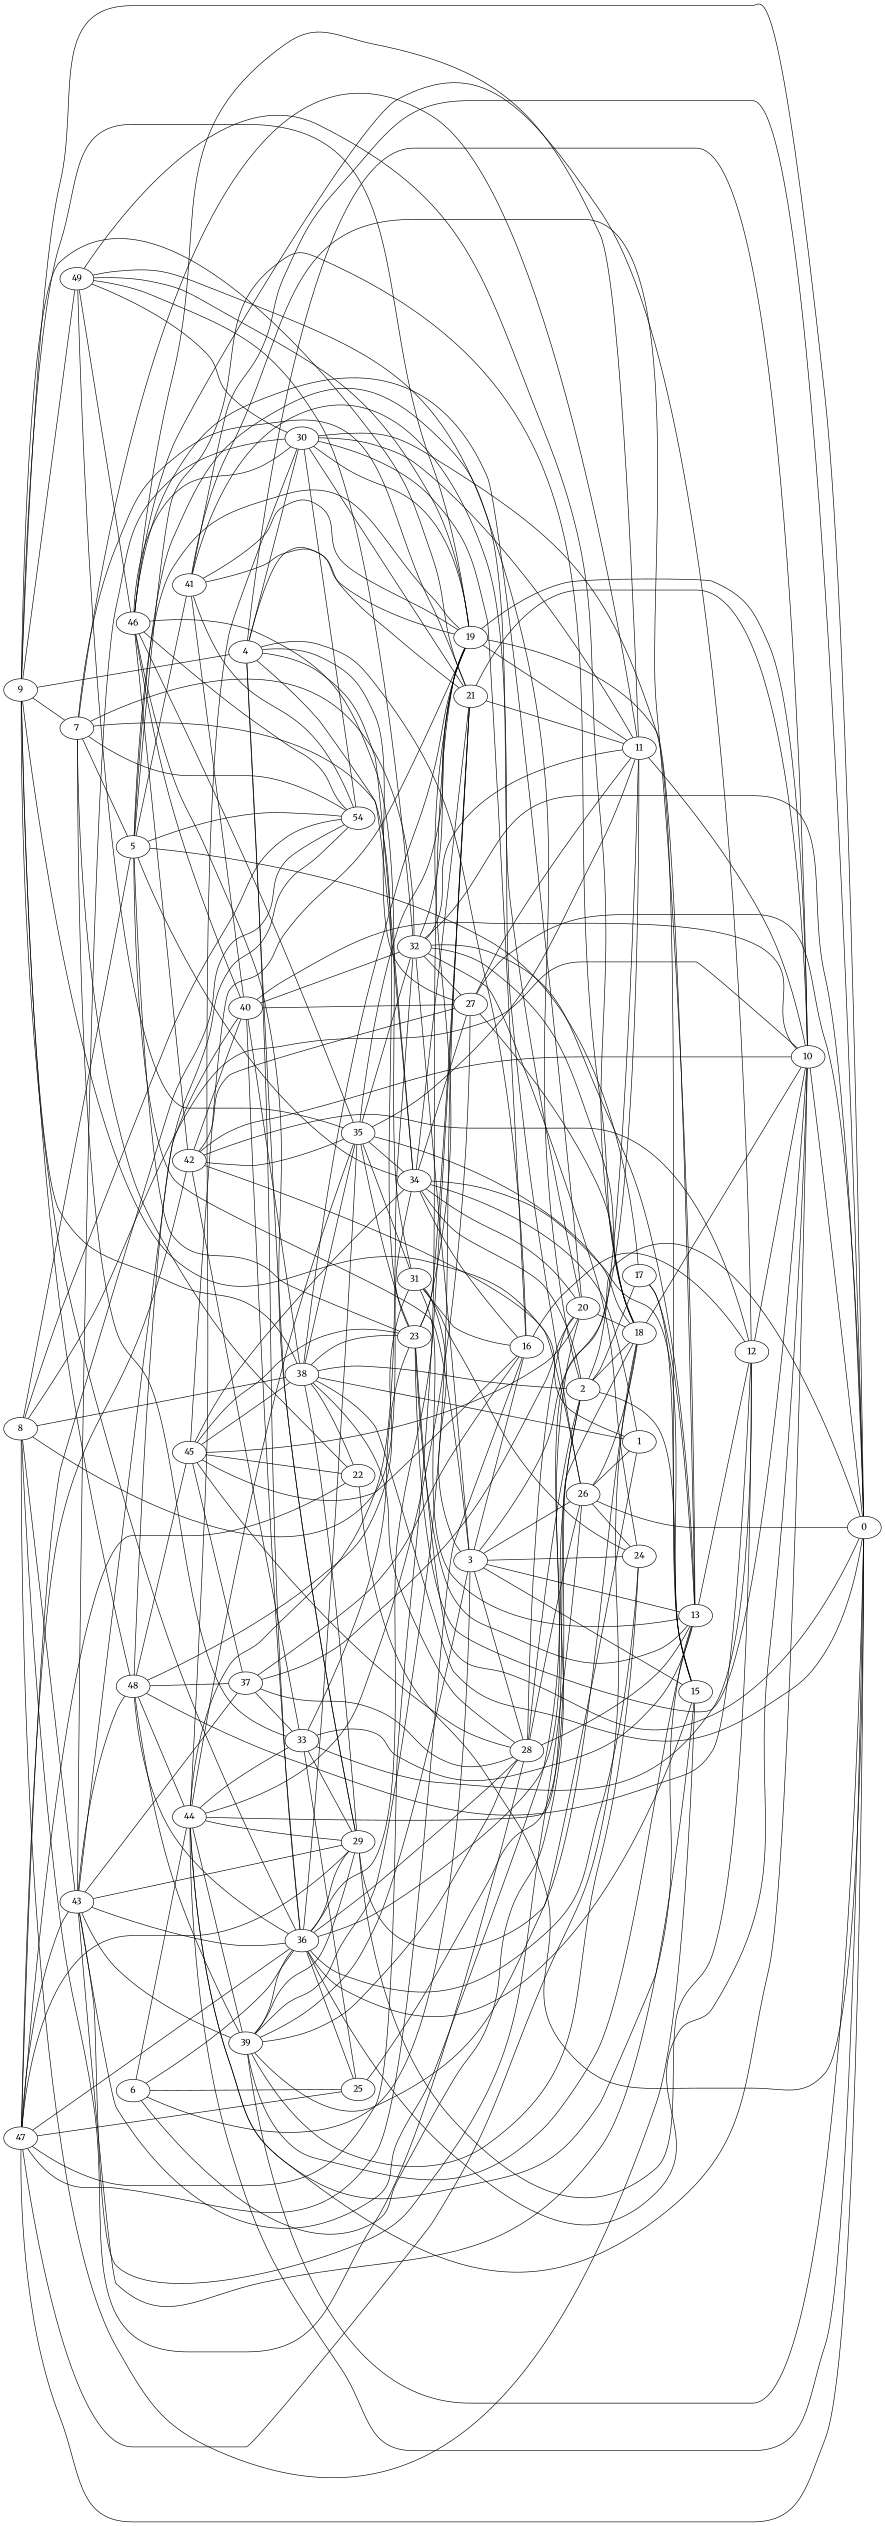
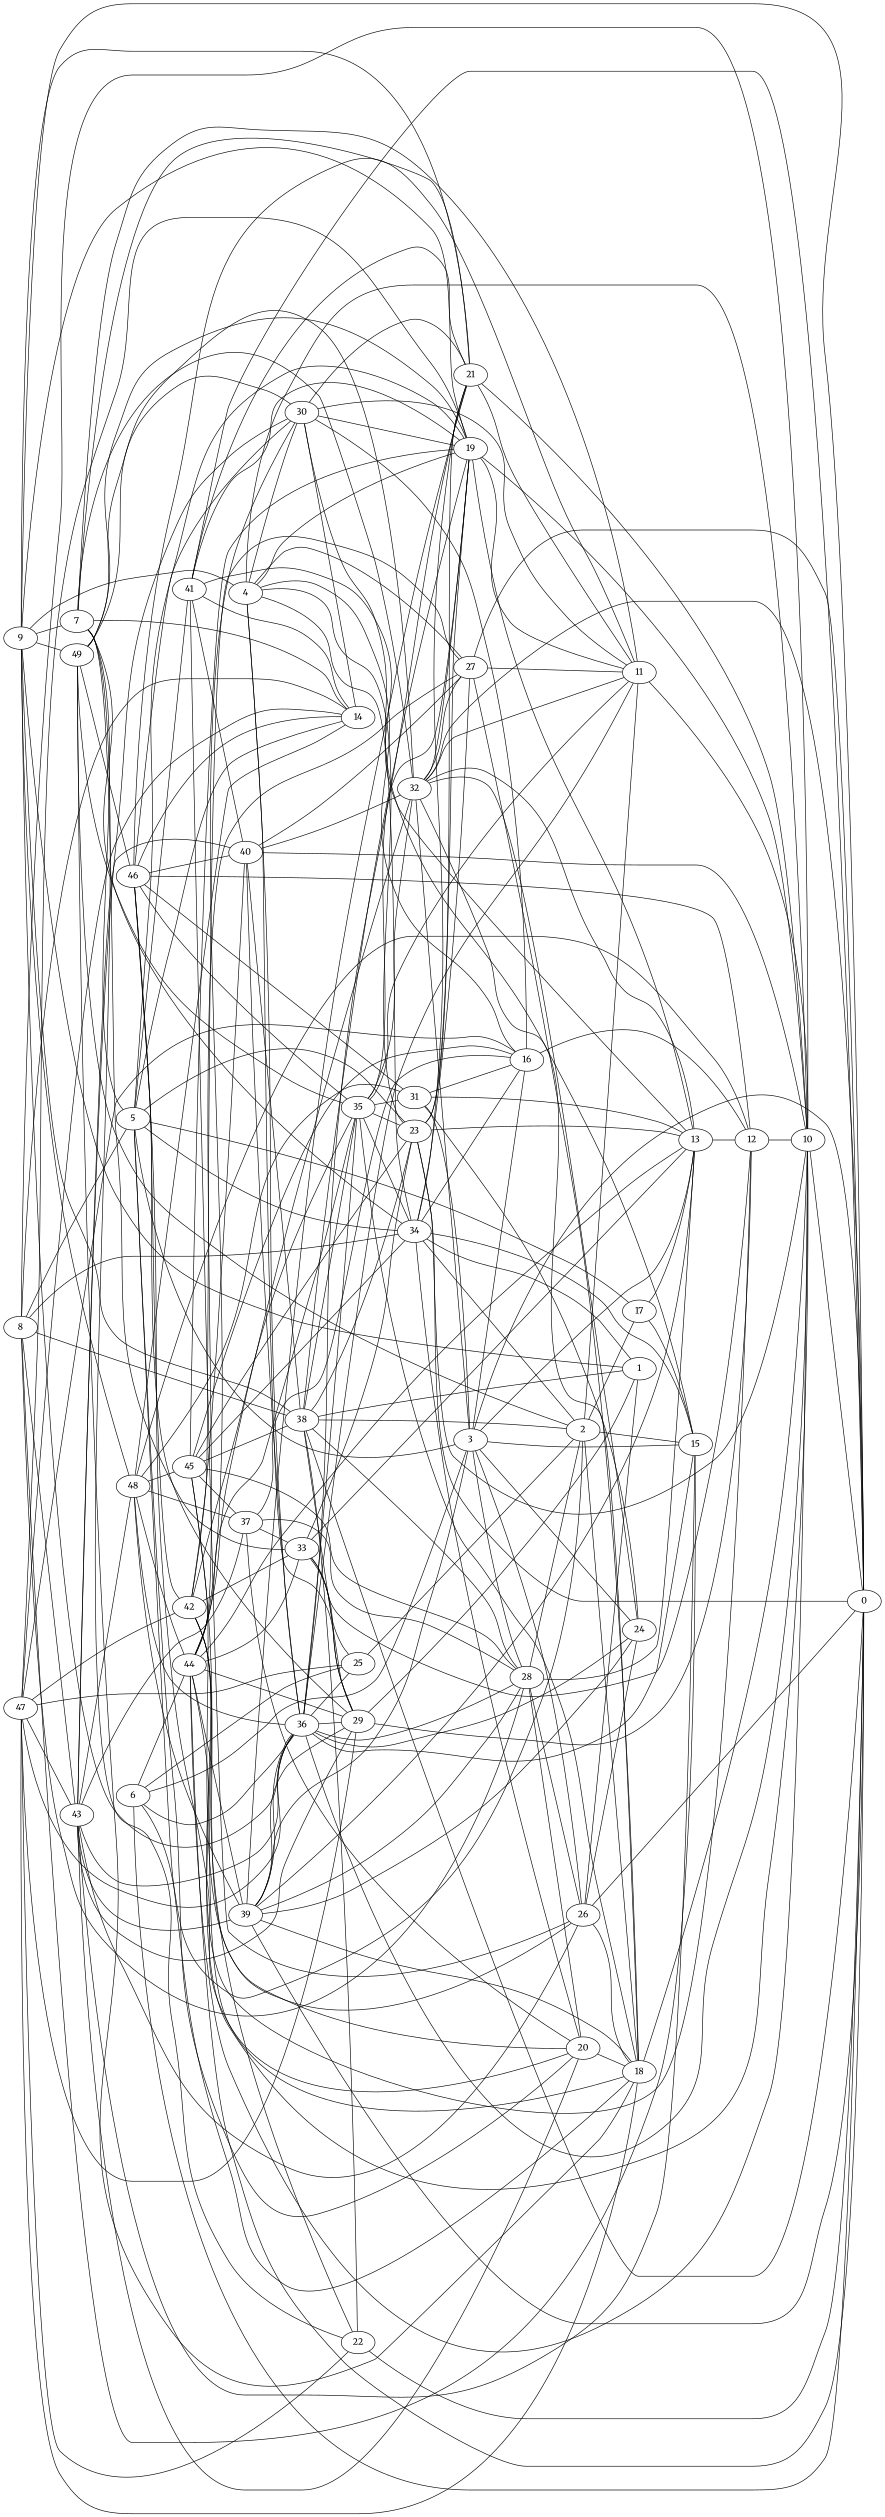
node "54": label "54" -> "14"
edge "0" -- "47": now "0" -- "6"
